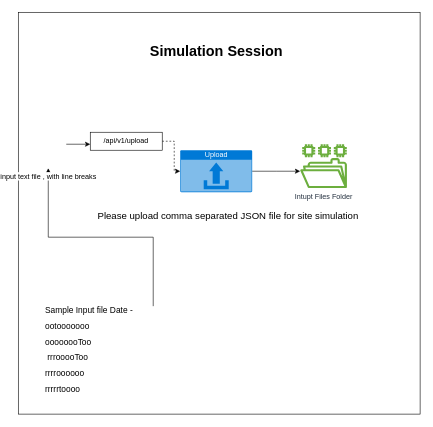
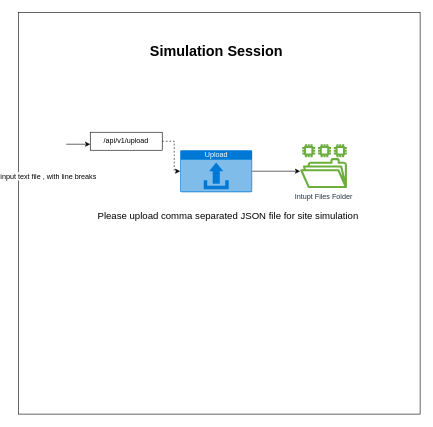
edge "Sample Input file Date - ootooooooo oooooooToo rrrooooToorrrroooooorrrrrtoooo" -> "input text file , with line breaks": removed
node "Sample Input file Date - ootooooooo oooooooToo rrrooooToorrrroooooorrrrrtoooo": removed
